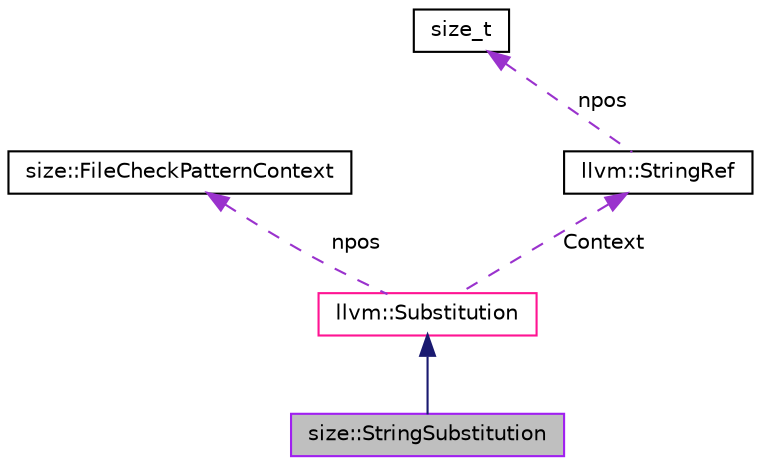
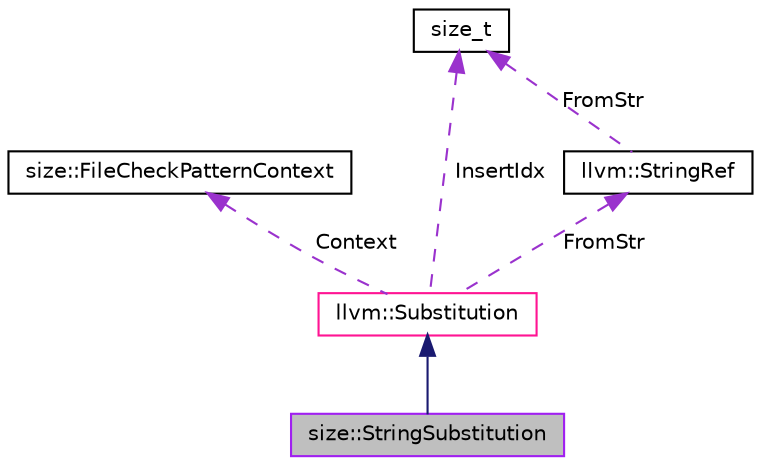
edge "llvm::StringRef" -> "size_t": label " npos" -> " FromStr"
edge "llvm::Substitution" -> "size_t": added, label "InsertIdx"
edge "llvm::Substitution" -> "size::FileCheckPatternContext": label " npos" -> " Context"
edge "llvm::Substitution" -> "llvm::StringRef": label " Context" -> " FromStr"
